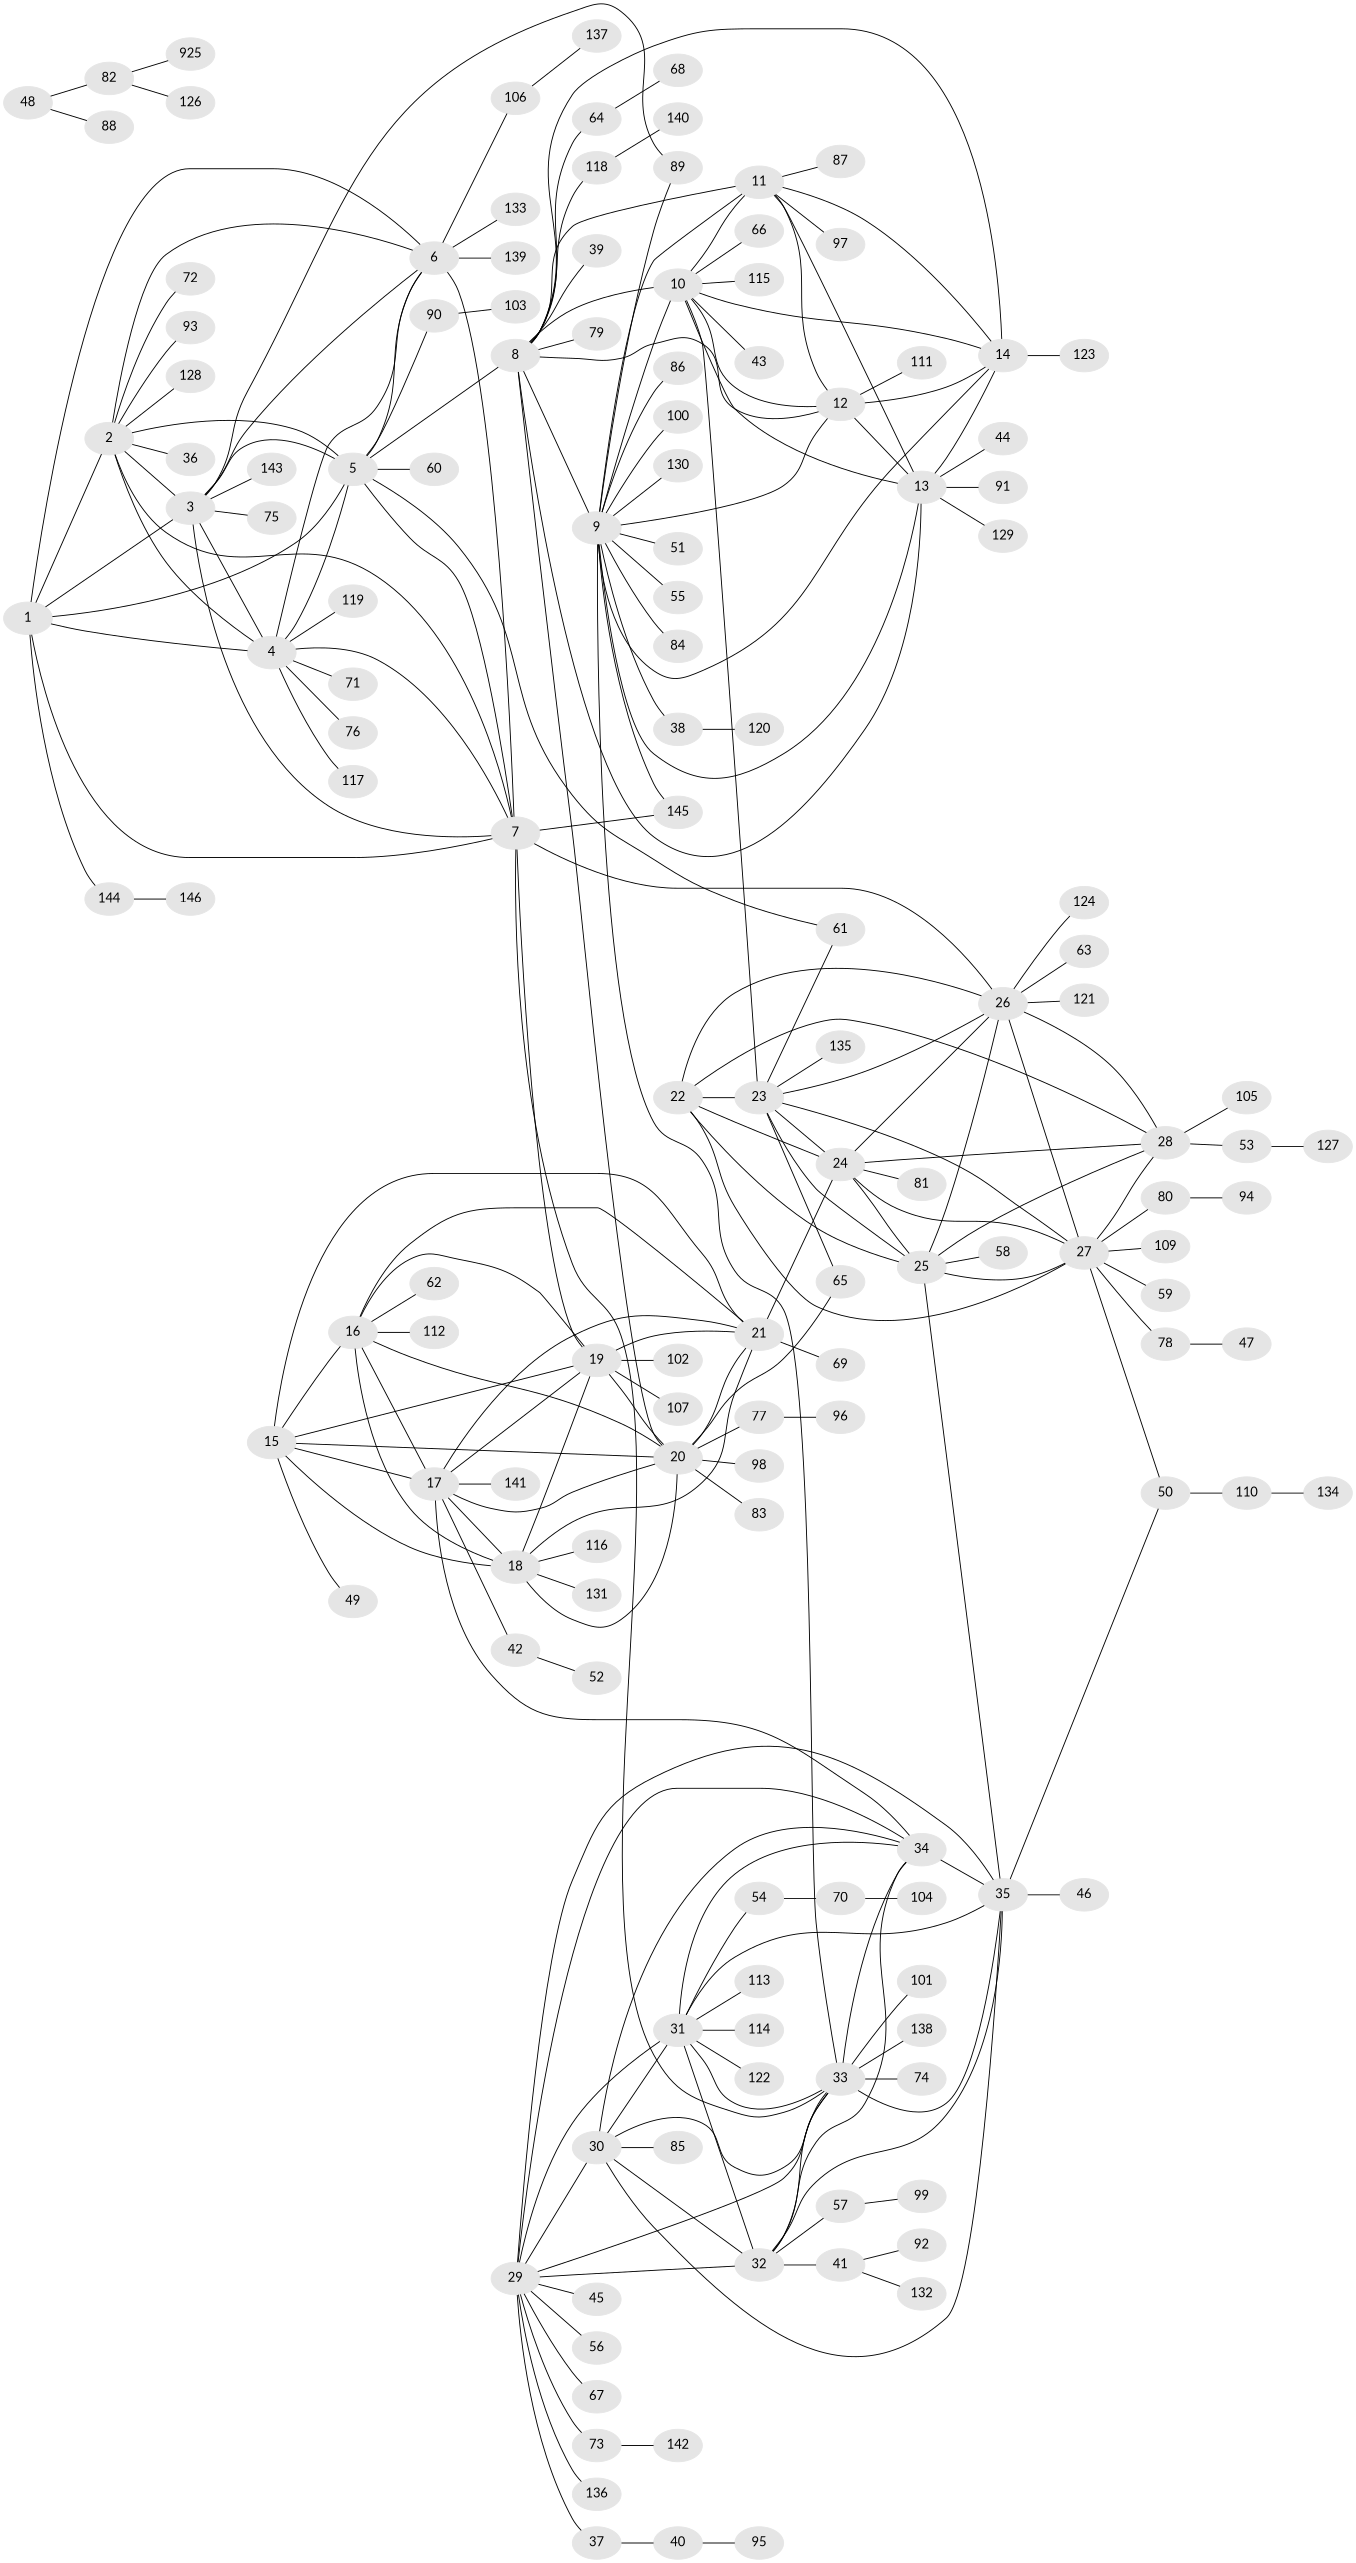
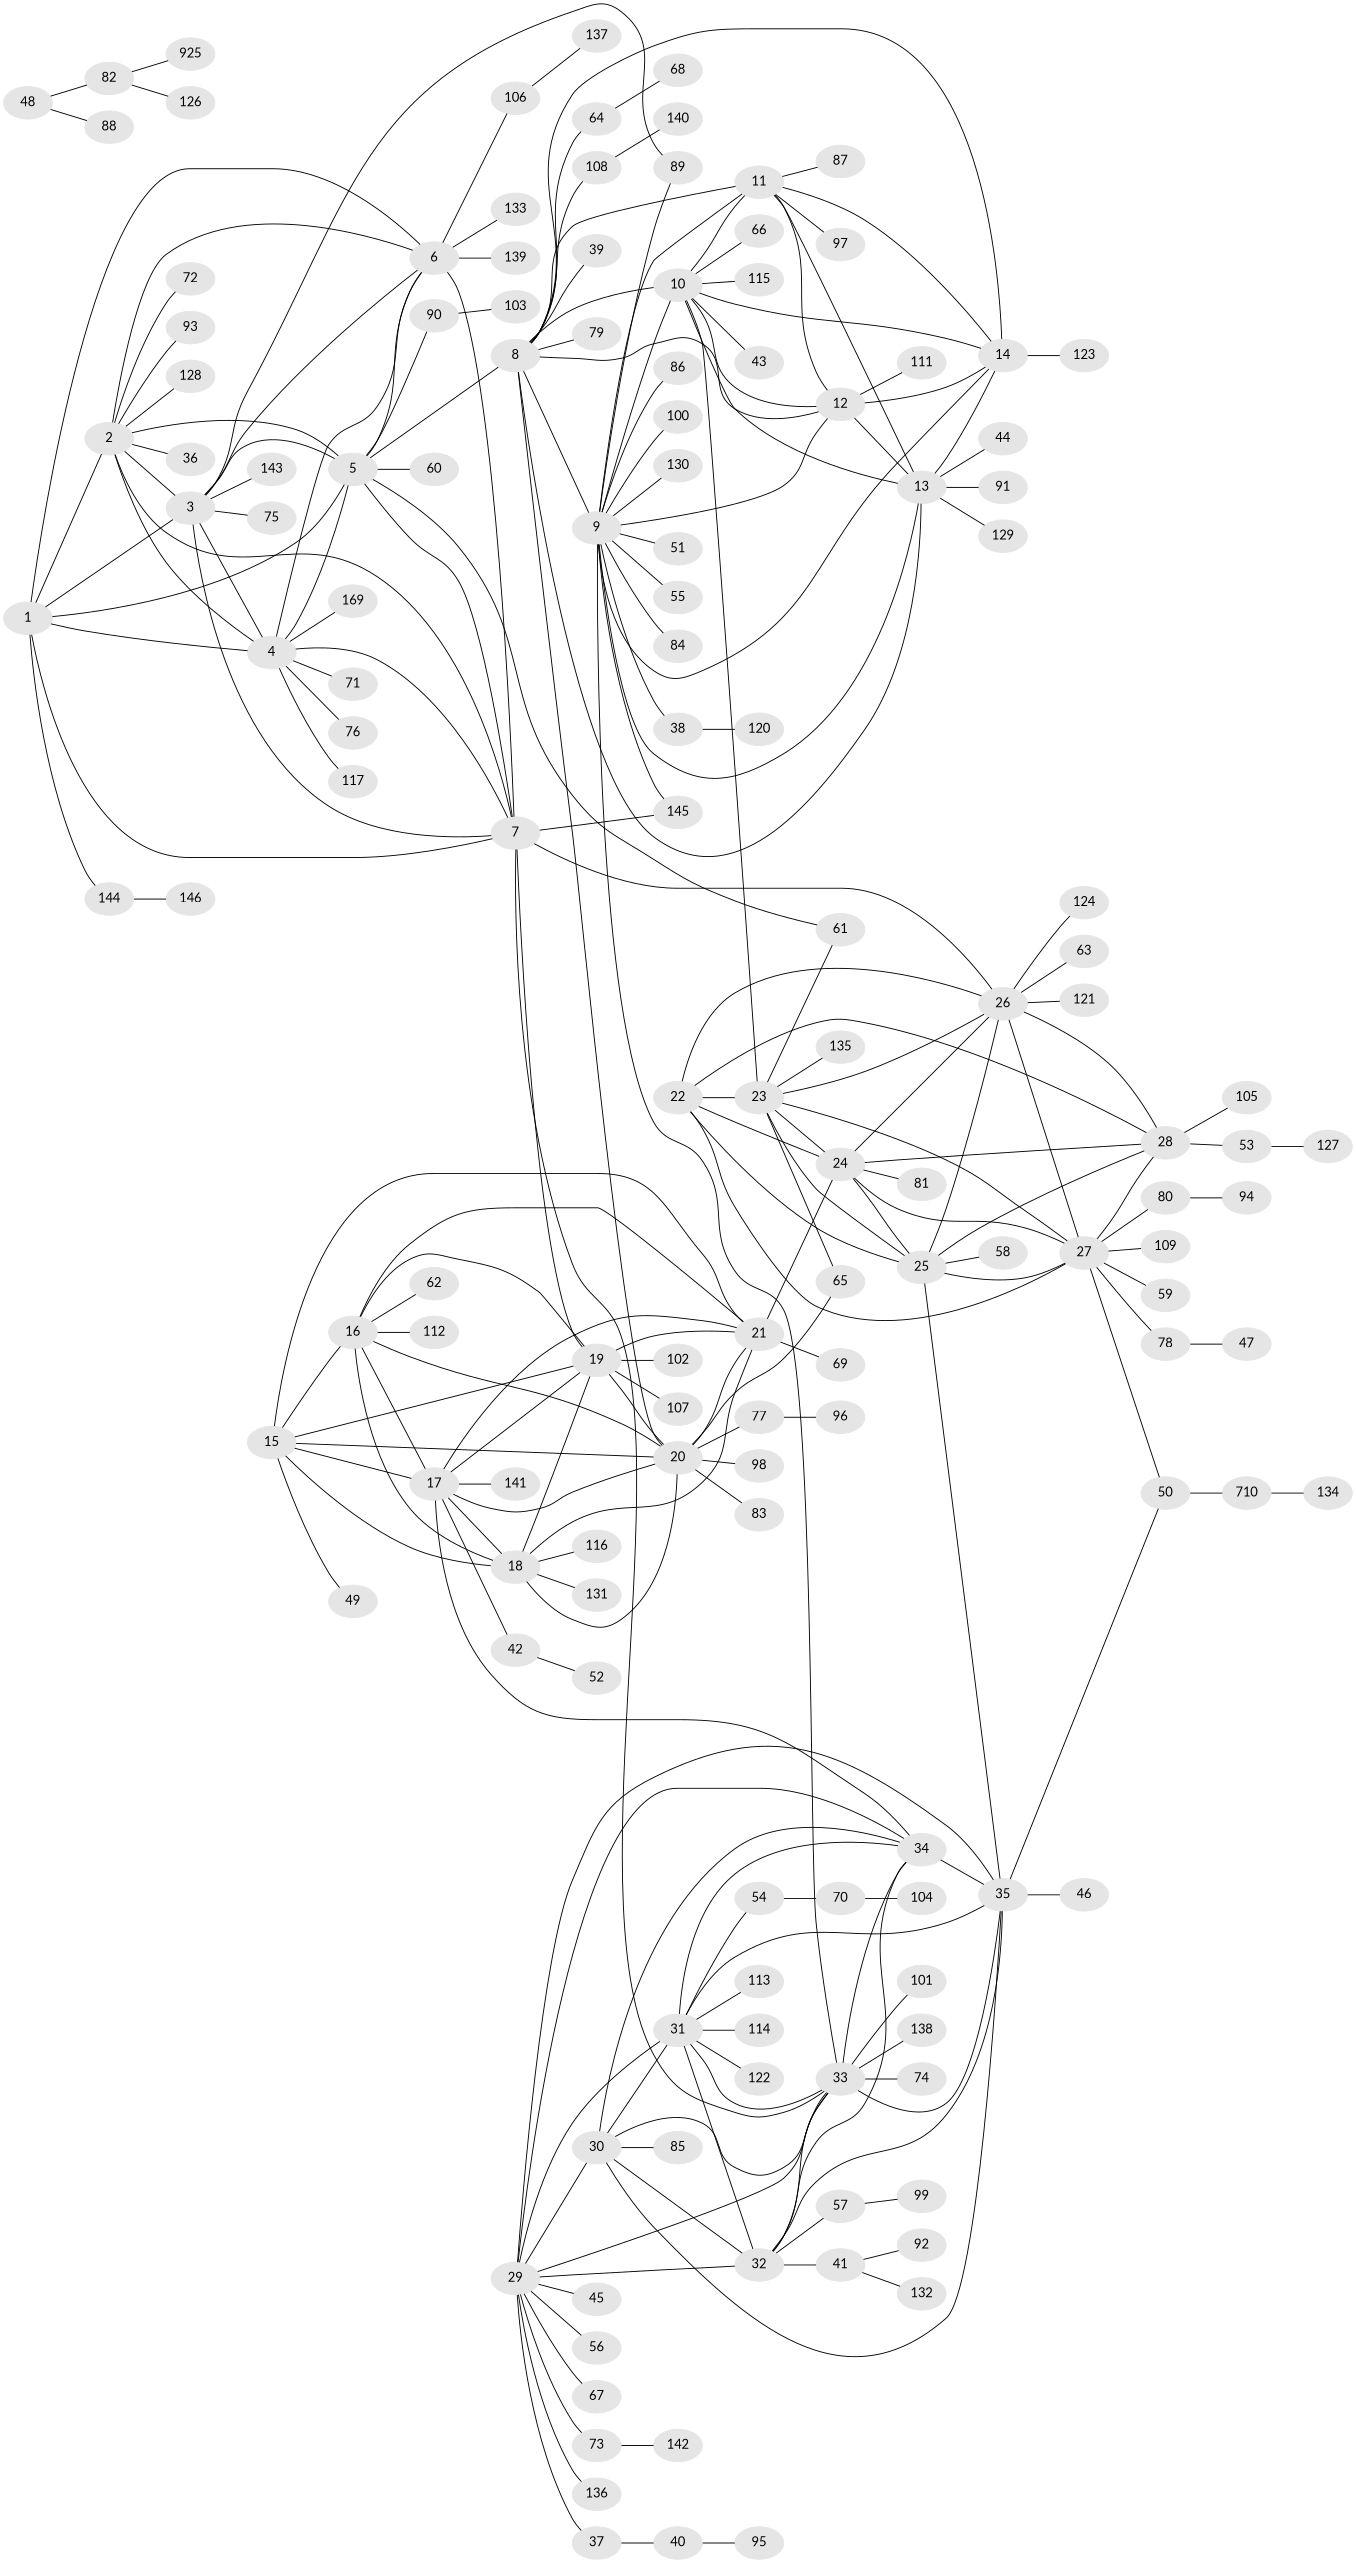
node "118": label "118" -> "108"
node "119": label "119" -> "169"
node "110": label "110" -> "710"
